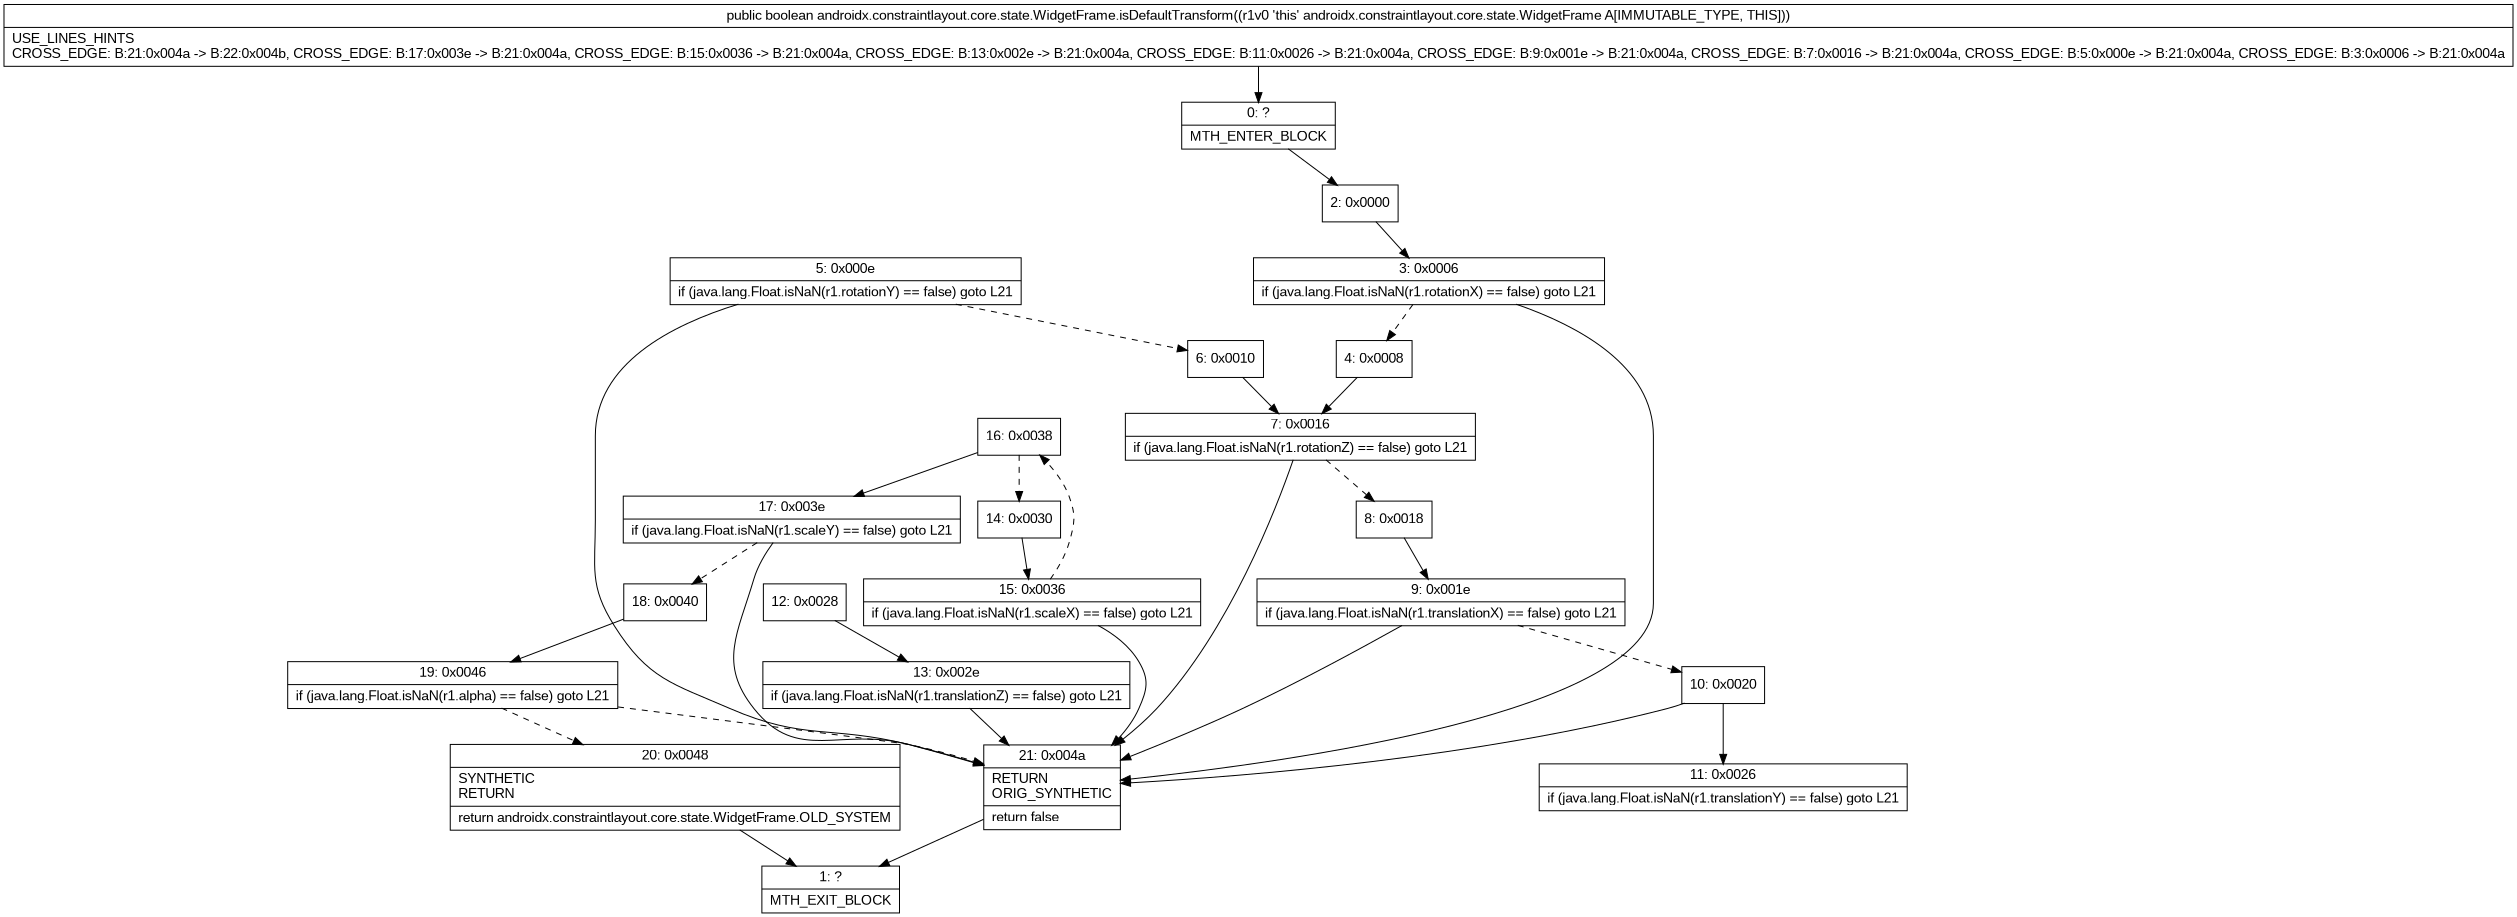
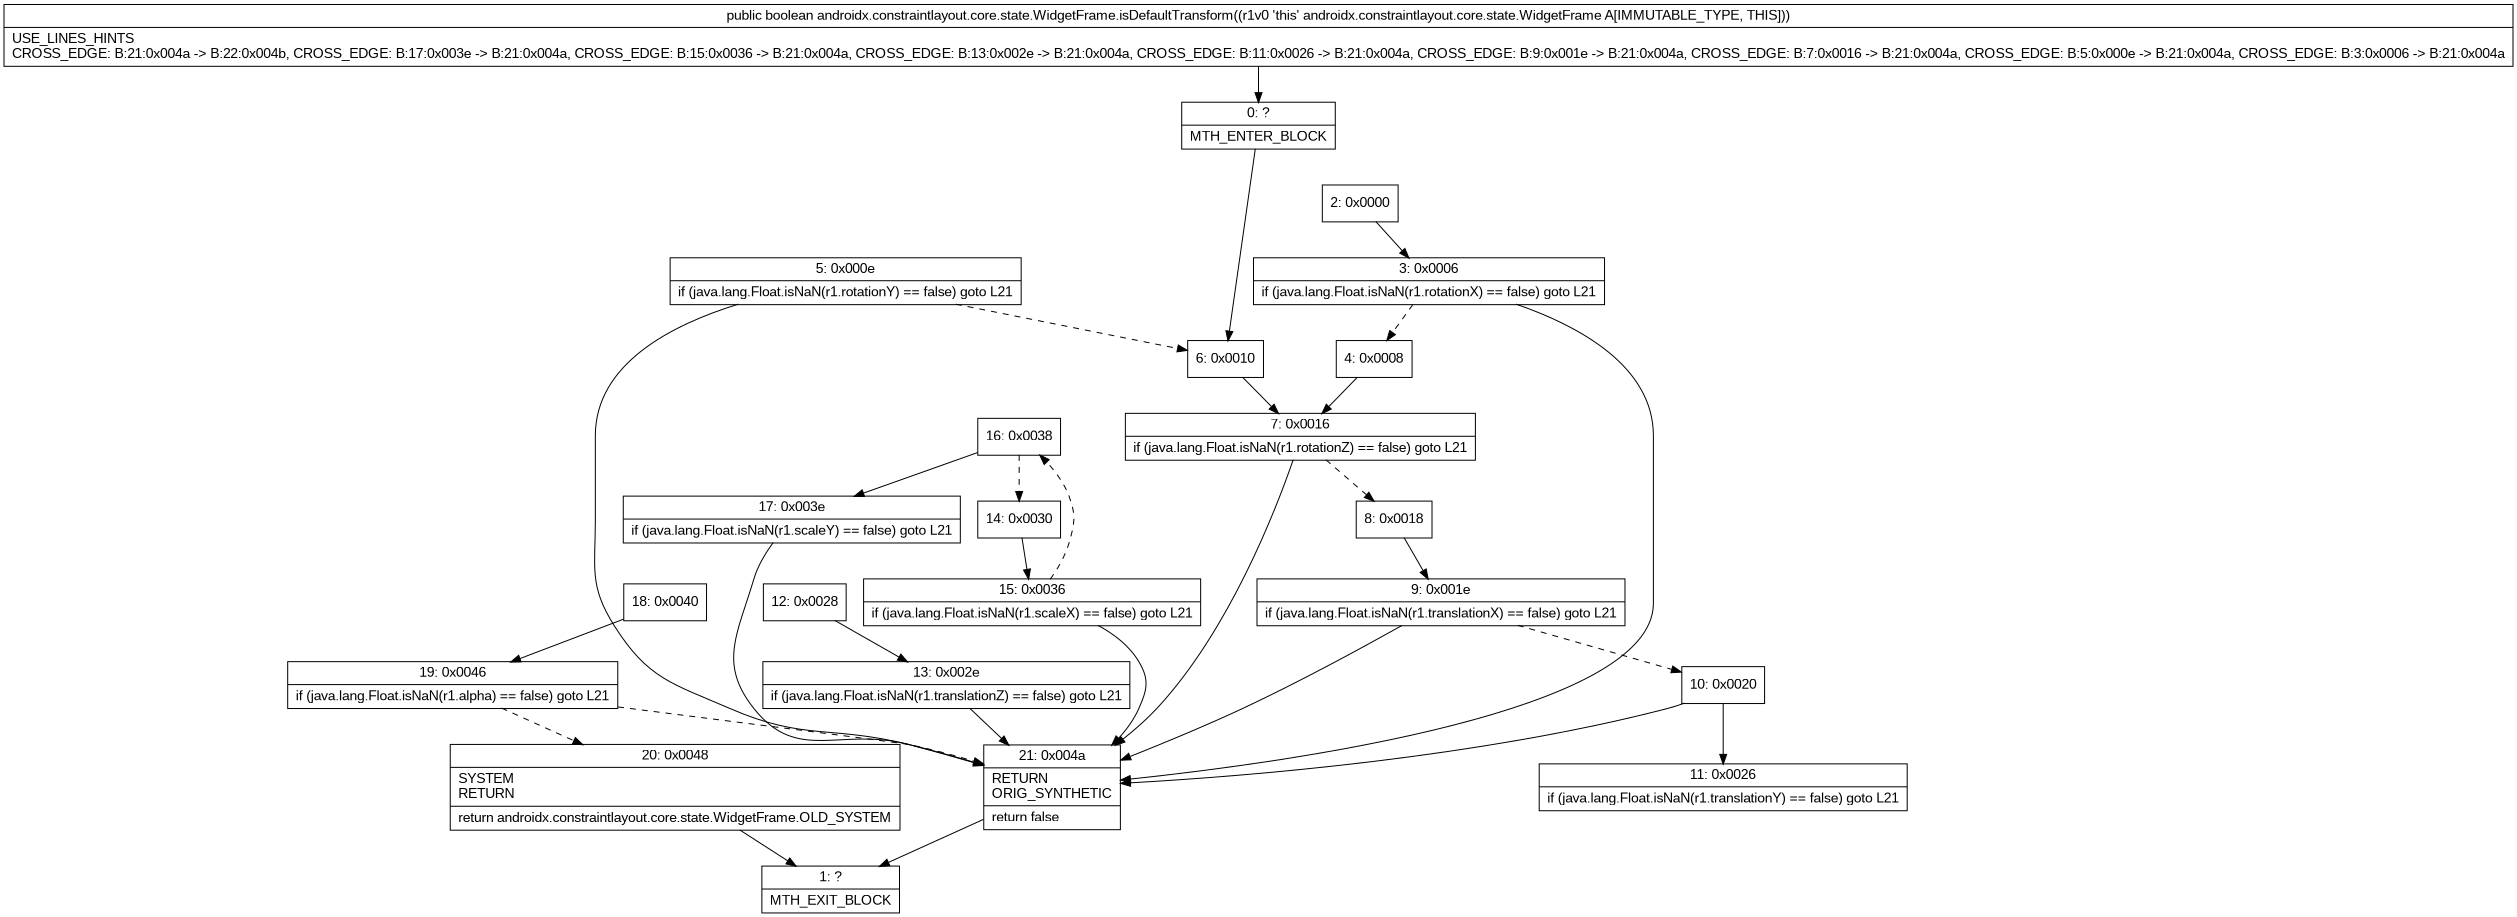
edge "0: ?" -> "2: 0x0000": now "0: ?" -> "6: 0x0010"
edge "17: 0x003e" -> "18: 0x0040": removed
node "20: 0x0048": text "SYNTHETIC" -> "SYSTEM"
